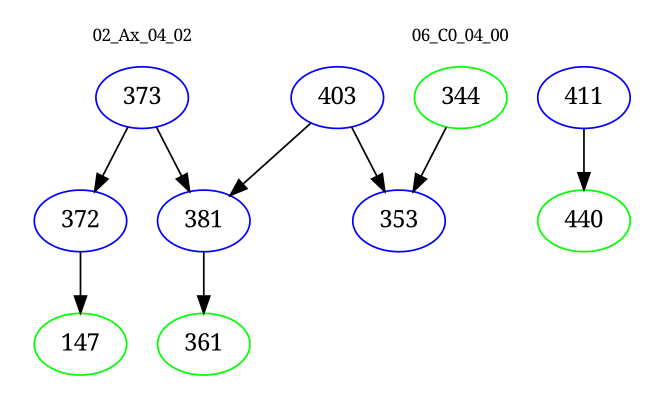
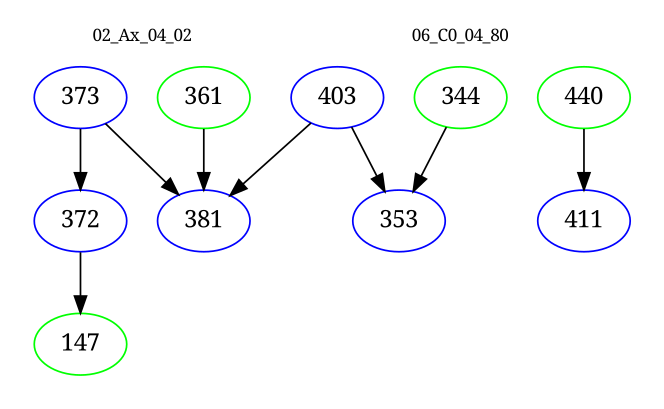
cluster "06_C0_04_00": label "06_C0_04_00" -> "06_C0_04_80"
edge "411" -> "440": reversed
edge "381" -> "361": reversed
